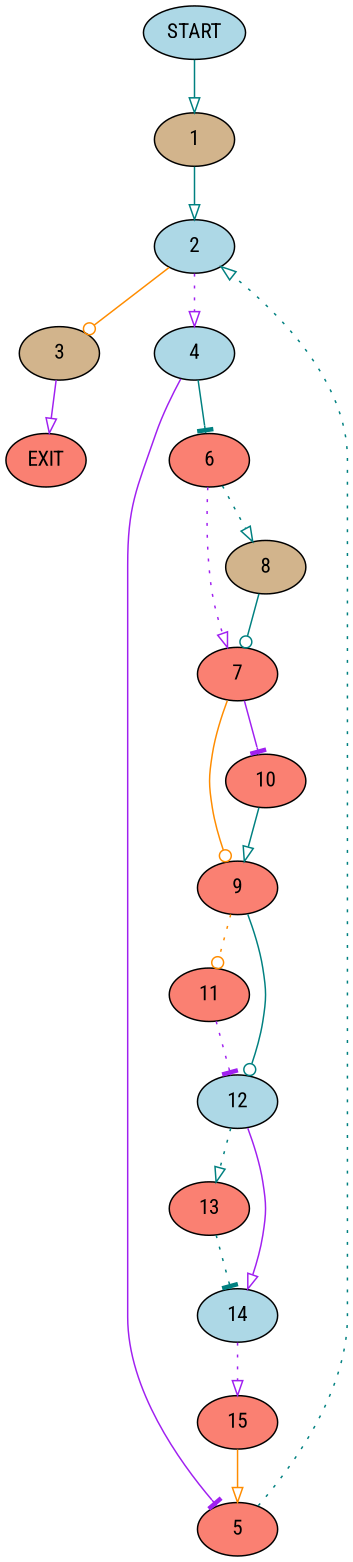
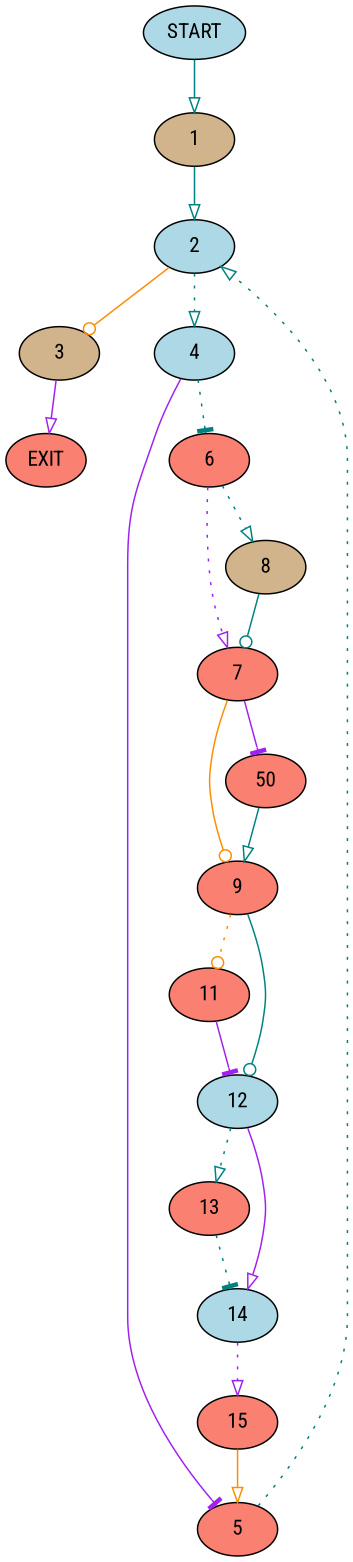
edge "2" -> "4": color purple -> teal
edge "4" -> "6": style solid -> dotted
node "10": label "10" -> "50"
edge "11" -> "12": style dotted -> solid
